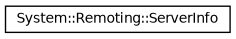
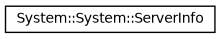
node "System::Remoting::ServerInfo": label "System::Remoting::ServerInfo" -> "System::System::ServerInfo"
